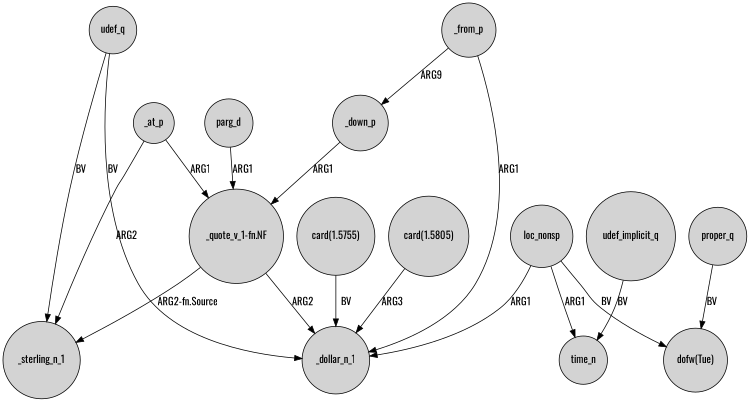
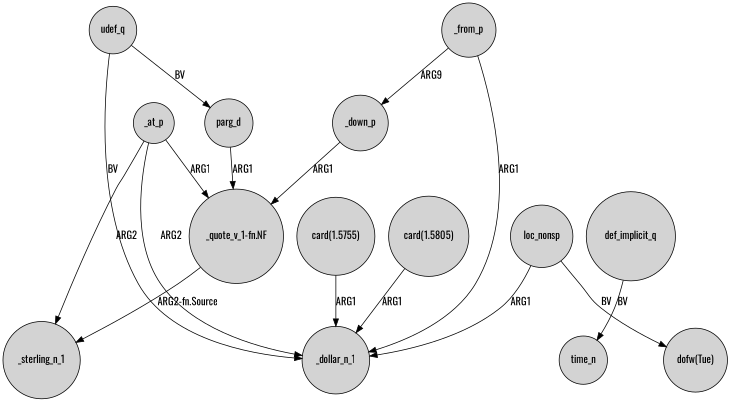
edge "udef_q" -> "_sterling_n_1": now "udef_q" -> "parg_d"
node "udef_implicit_q": label "udef_implicit_q" -> "def_implicit_q"
node "proper_q": removed
edge "loc_nonsp" -> "time_n": removed, label "ARG1"
edge "_quote_v_1-fn.NF" -> "_dollar_n_1": now "_at_p" -> "_dollar_n_1"
edge "card(1.5755)" -> "_dollar_n_1": label "BV" -> "ARG1"
edge "card(1.5805)" -> "_dollar_n_1": label "ARG3" -> "ARG1"
